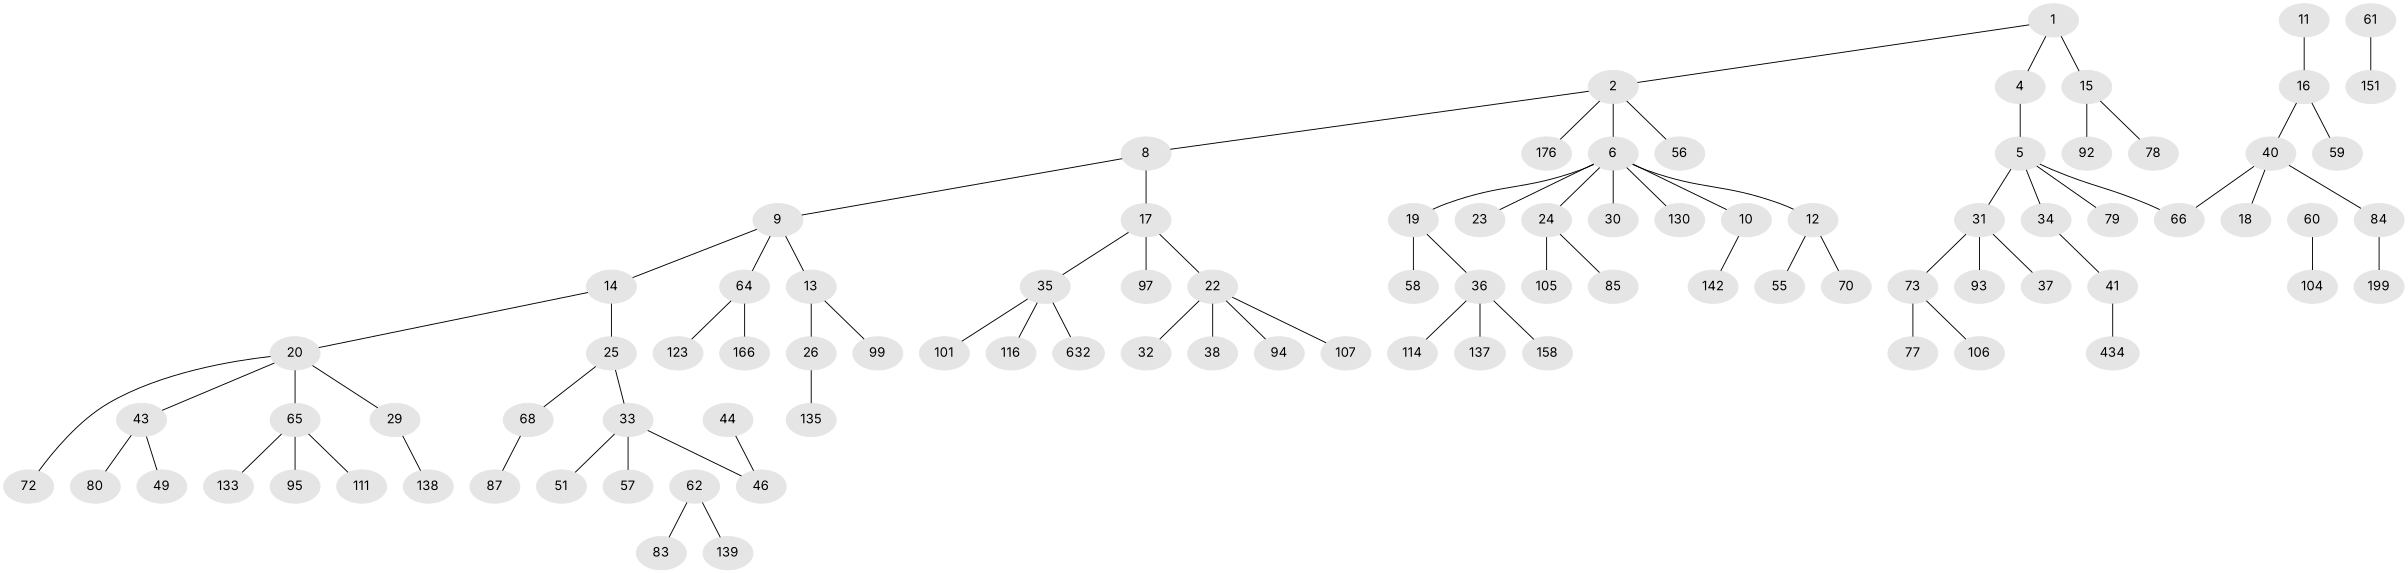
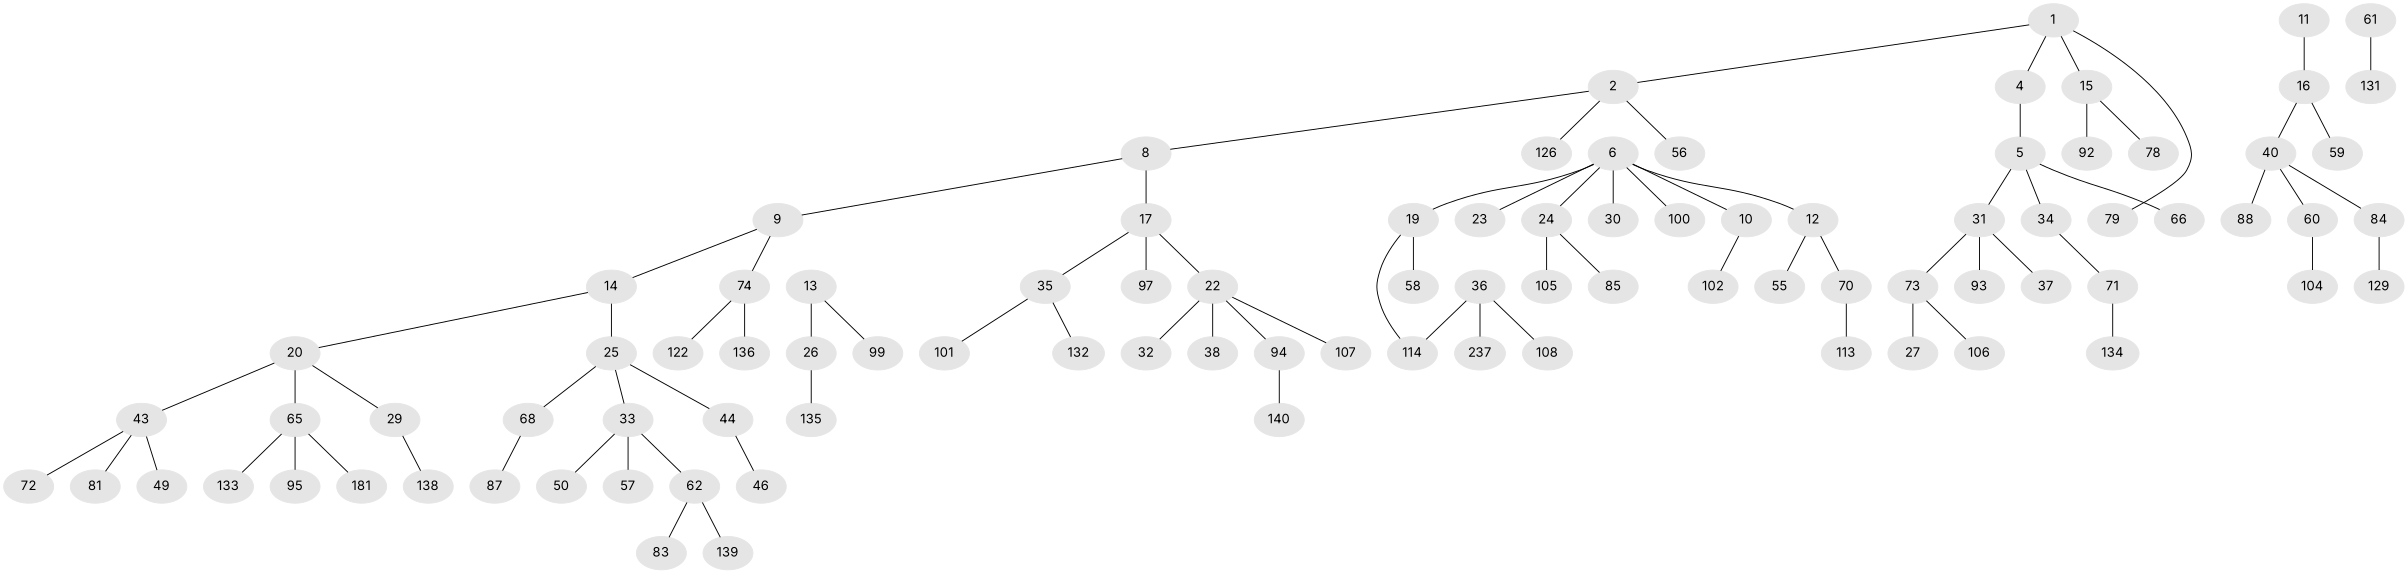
node "151": label "151" -> "131"
edge "2" -- "6": removed
node "176": label "176" -> "126"
edge "5" -- "79": now "1" -- "79"
edge "40" -- "66": now "40" -- "60"
node "130": label "130" -> "100"
node "18": label "18" -> "88"
edge "9" -- "13": removed
edge "19" -- "36": now "19" -- "114"
node "64": label "64" -> "74"
node "142": label "142" -> "102"
node "41": label "41" -> "71"
node "199": label "199" -> "129"
node "123": label "123" -> "122"
node "166": label "166" -> "136"
node "116": removed
node "632": label "632" -> "132"
node "137": label "137" -> "237"
node "158": label "158" -> "108"
node "113": added
node "77": label "77" -> "27"
node "434": label "434" -> "134"
edge "25" -- "44": added
edge "20" -- "72": now "43" -- "72"
node "140": added
edge "33" -- "46": now "33" -- "62"
node "80": label "80" -> "81"
node "111": label "111" -> "181"
node "51": label "51" -> "50"
